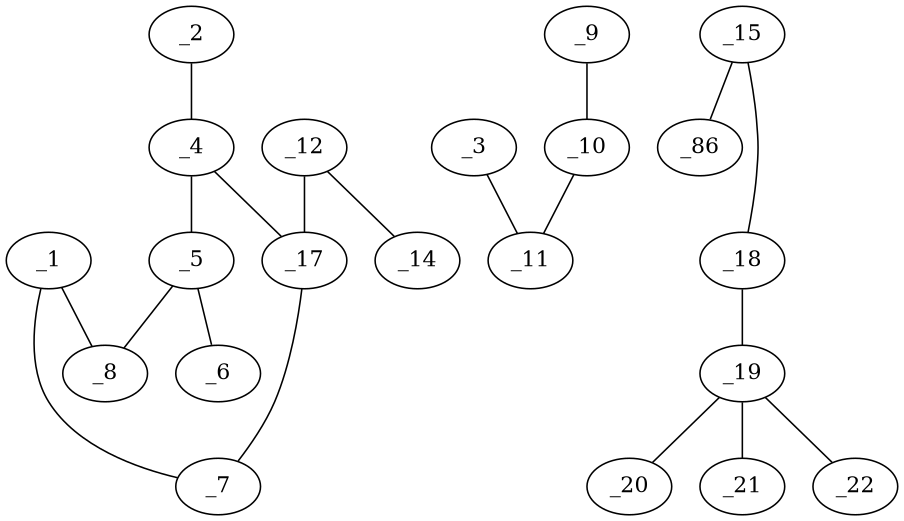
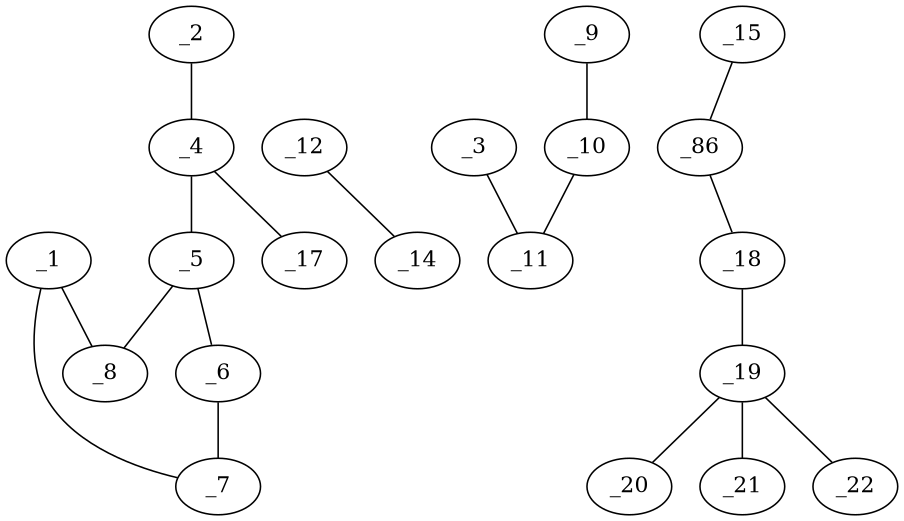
edge "_15" -- "_18": now "_86" -- "_18"
edge "_12" -- "_17": removed
edge "_17" -- "_7": now "_6" -- "_7"
